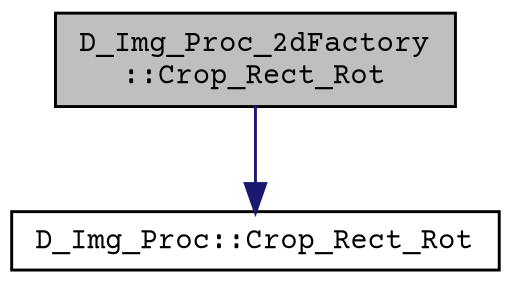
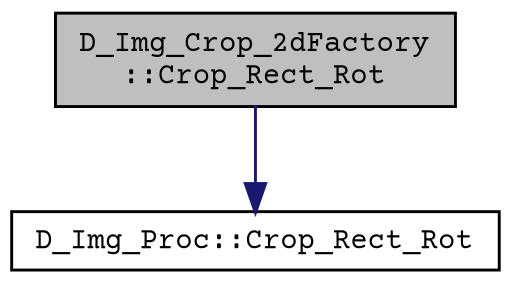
node "D_Img_Proc_2dFactory ::Crop_Rect_Rot": label "D_Img_Proc_2dFactory ::Crop_Rect_Rot" -> "D_Img_Crop_2dFactory ::Crop_Rect_Rot"
